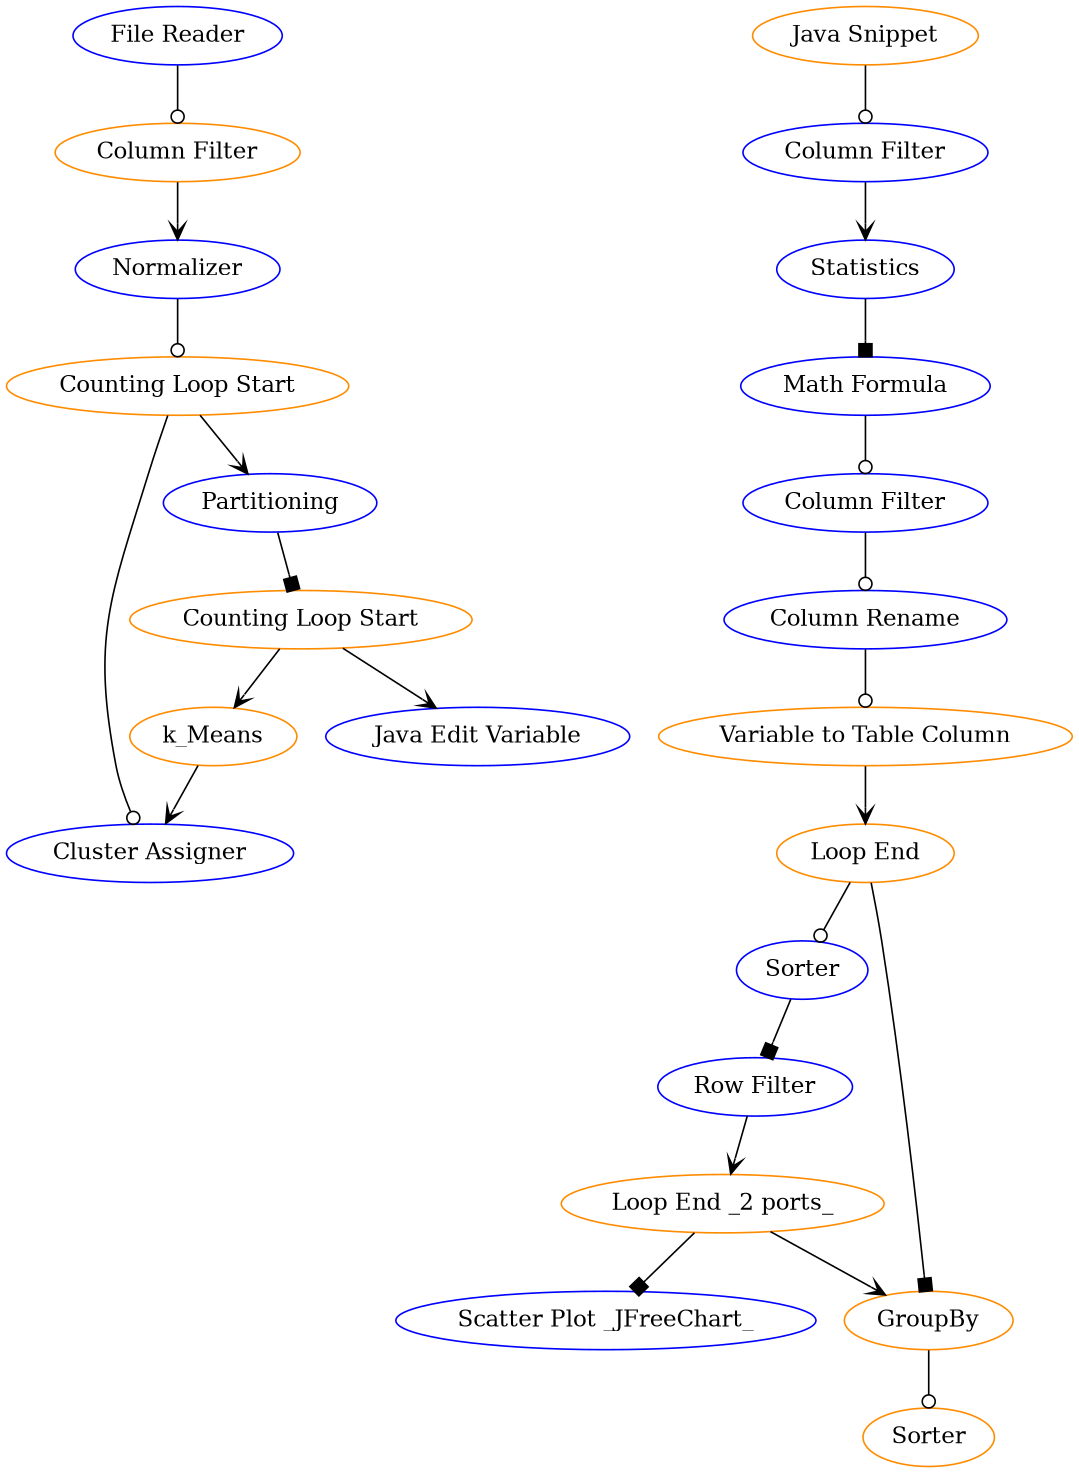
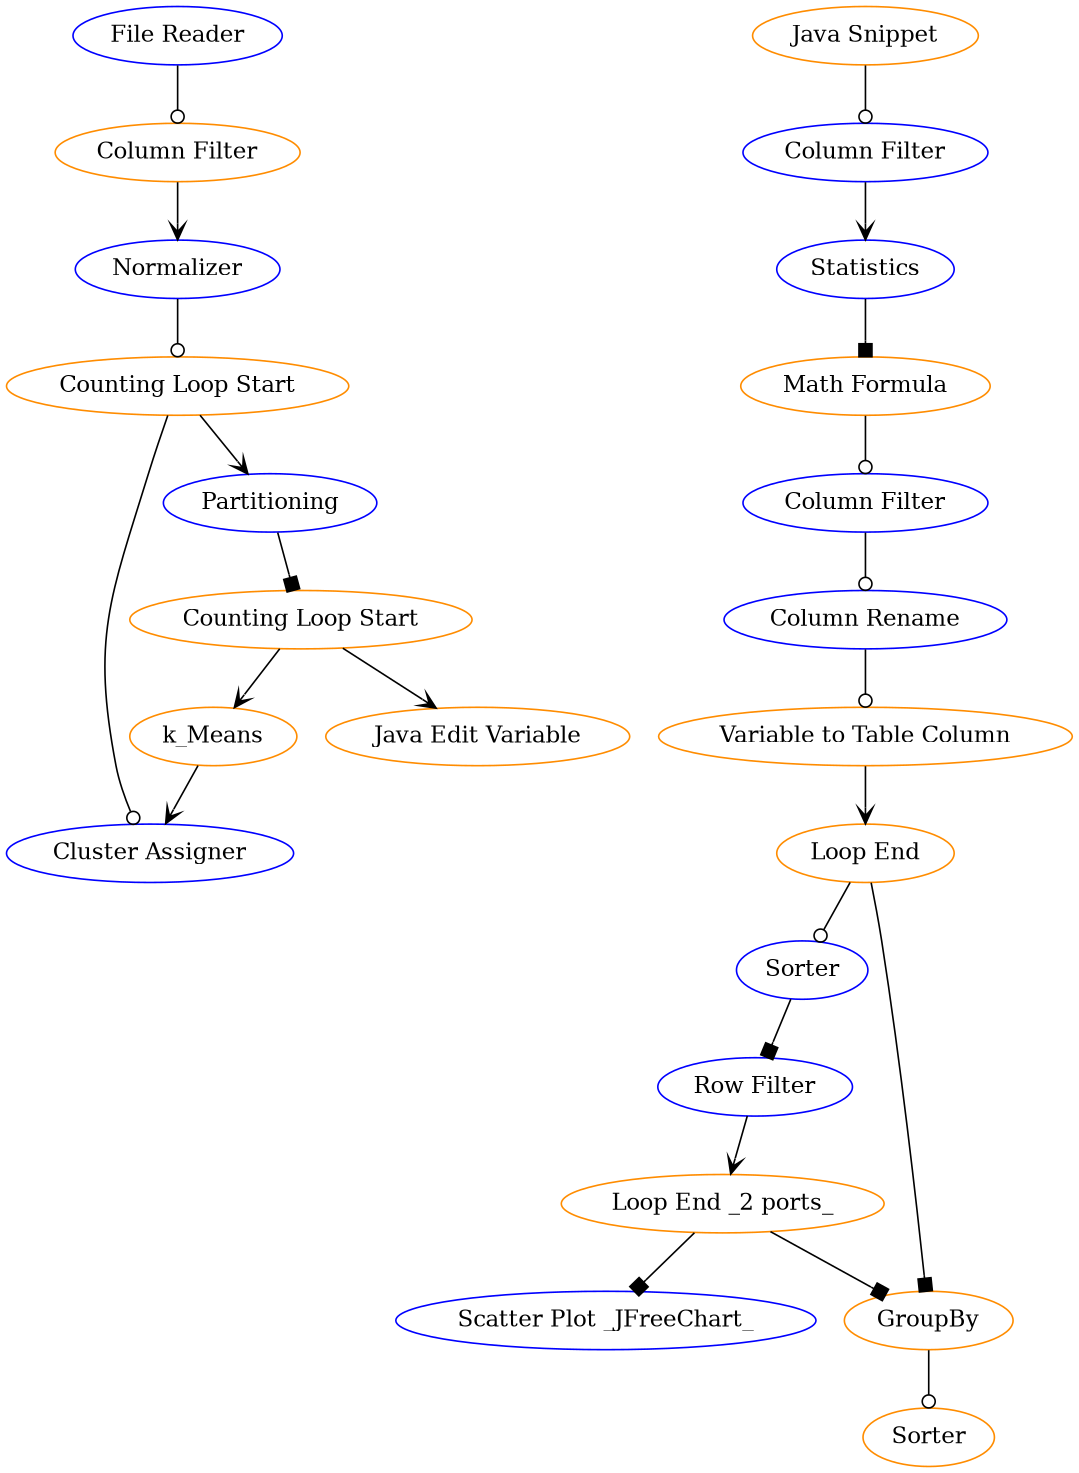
node "Math Formula": color blue -> darkorange
node "Java Edit Variable": color blue -> darkorange
edge "Loop End _2 ports_" -> "GroupBy": arrowhead vee -> box
